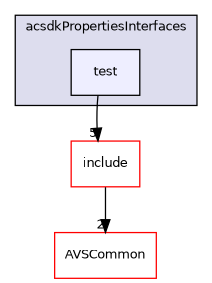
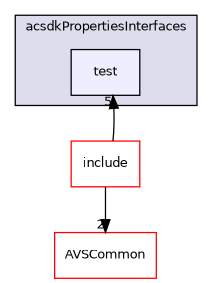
edge "test" -> "include": reversed
